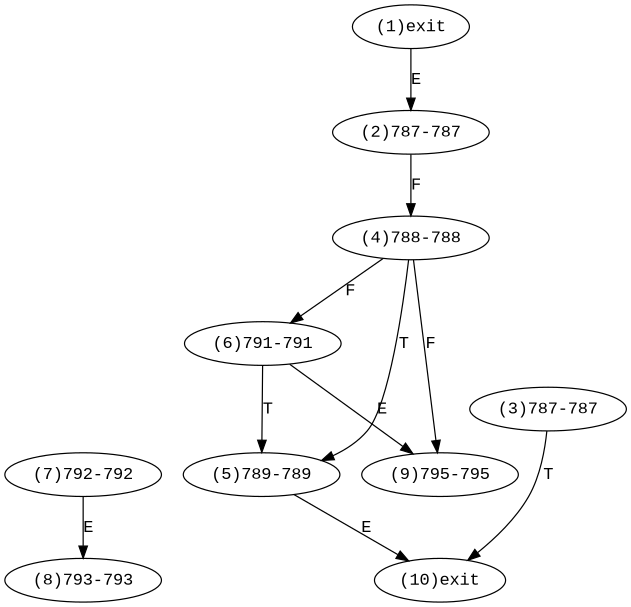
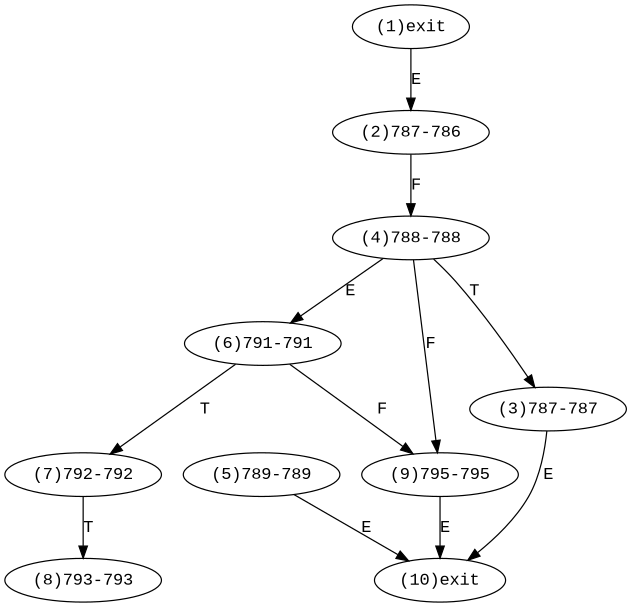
node "(2)787-787": label "(2)787-787" -> "(2)787-786"
edge "(4)788-788" -> "(6)791-791": label "F" -> "E"
edge "(4)788-788" -> "(5)789-789": now "(4)788-788" -> "(3)787-787"
edge "(6)791-791" -> "(5)789-789": now "(6)791-791" -> "(7)792-792"
edge "(6)791-791" -> "(9)795-795": label "E" -> "F"
edge "(3)787-787" -> "(10)exit": label "T" -> "E"
edge "(9)795-795" -> "(10)exit": added, label "E"
edge "(7)792-792" -> "(8)793-793": label "E" -> "T"
